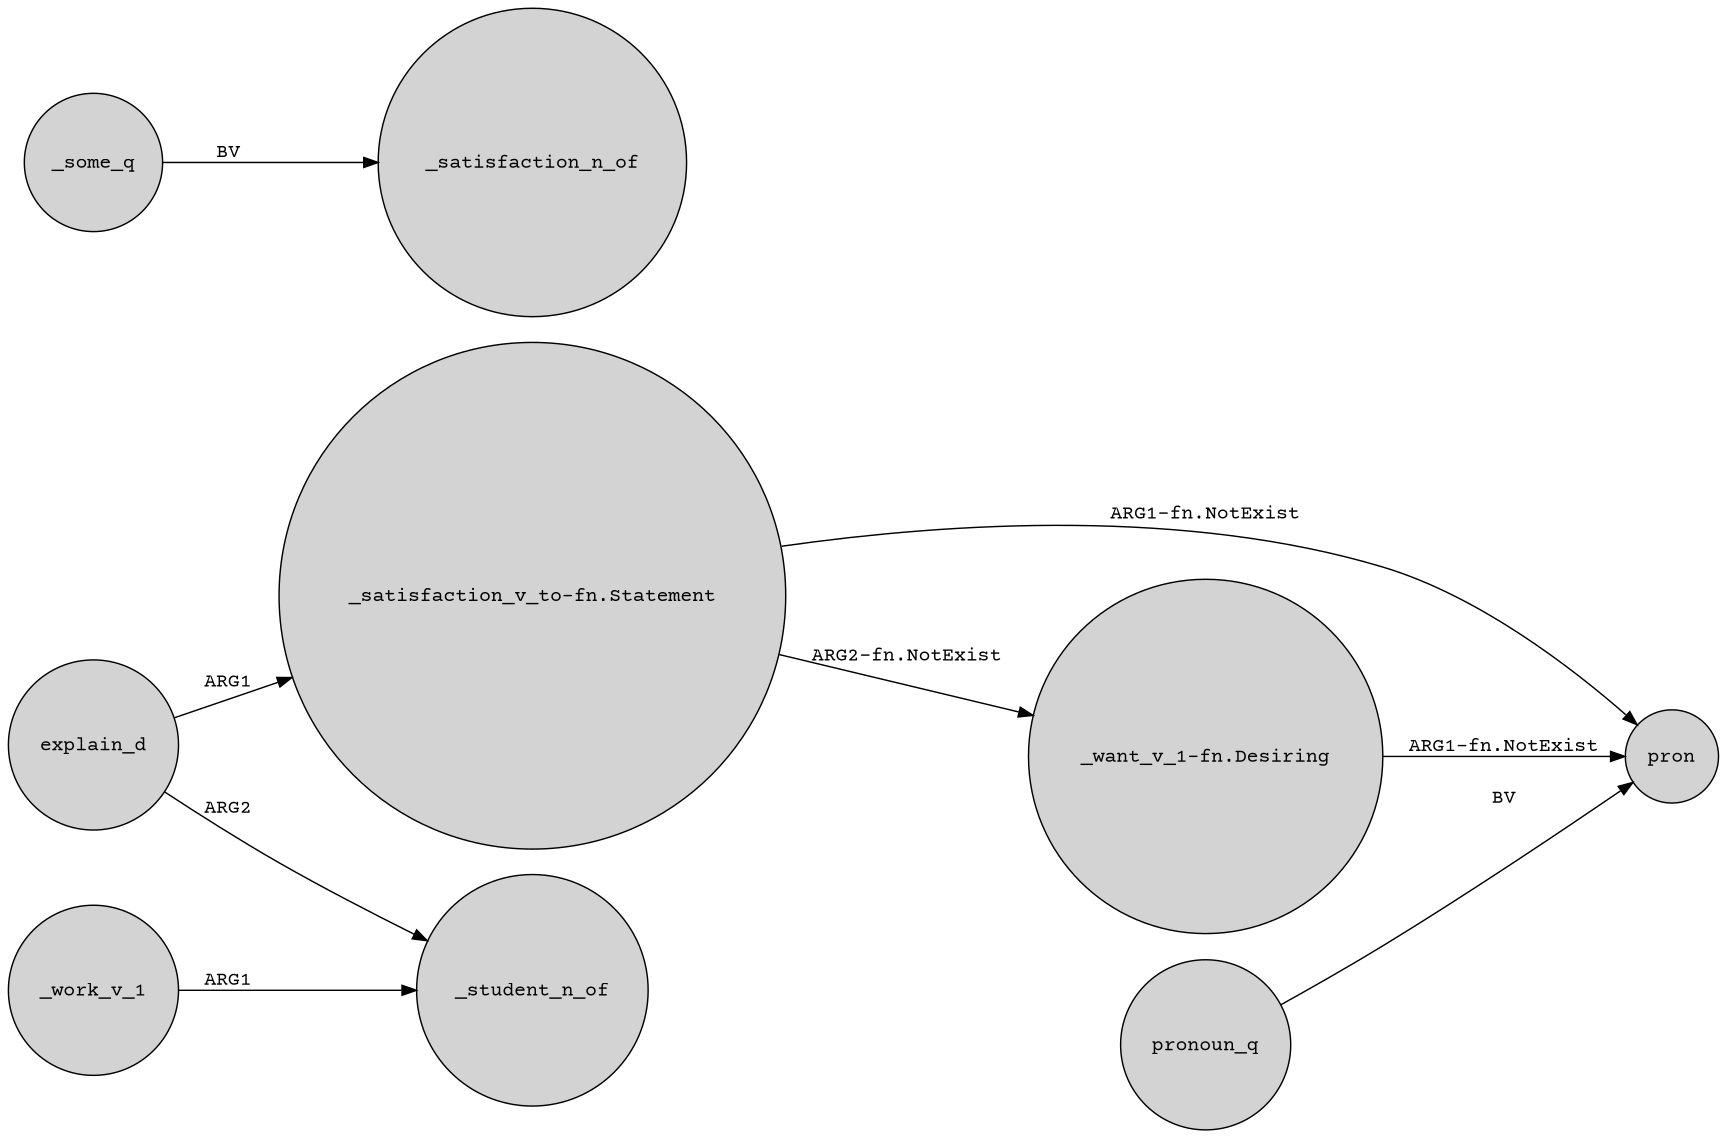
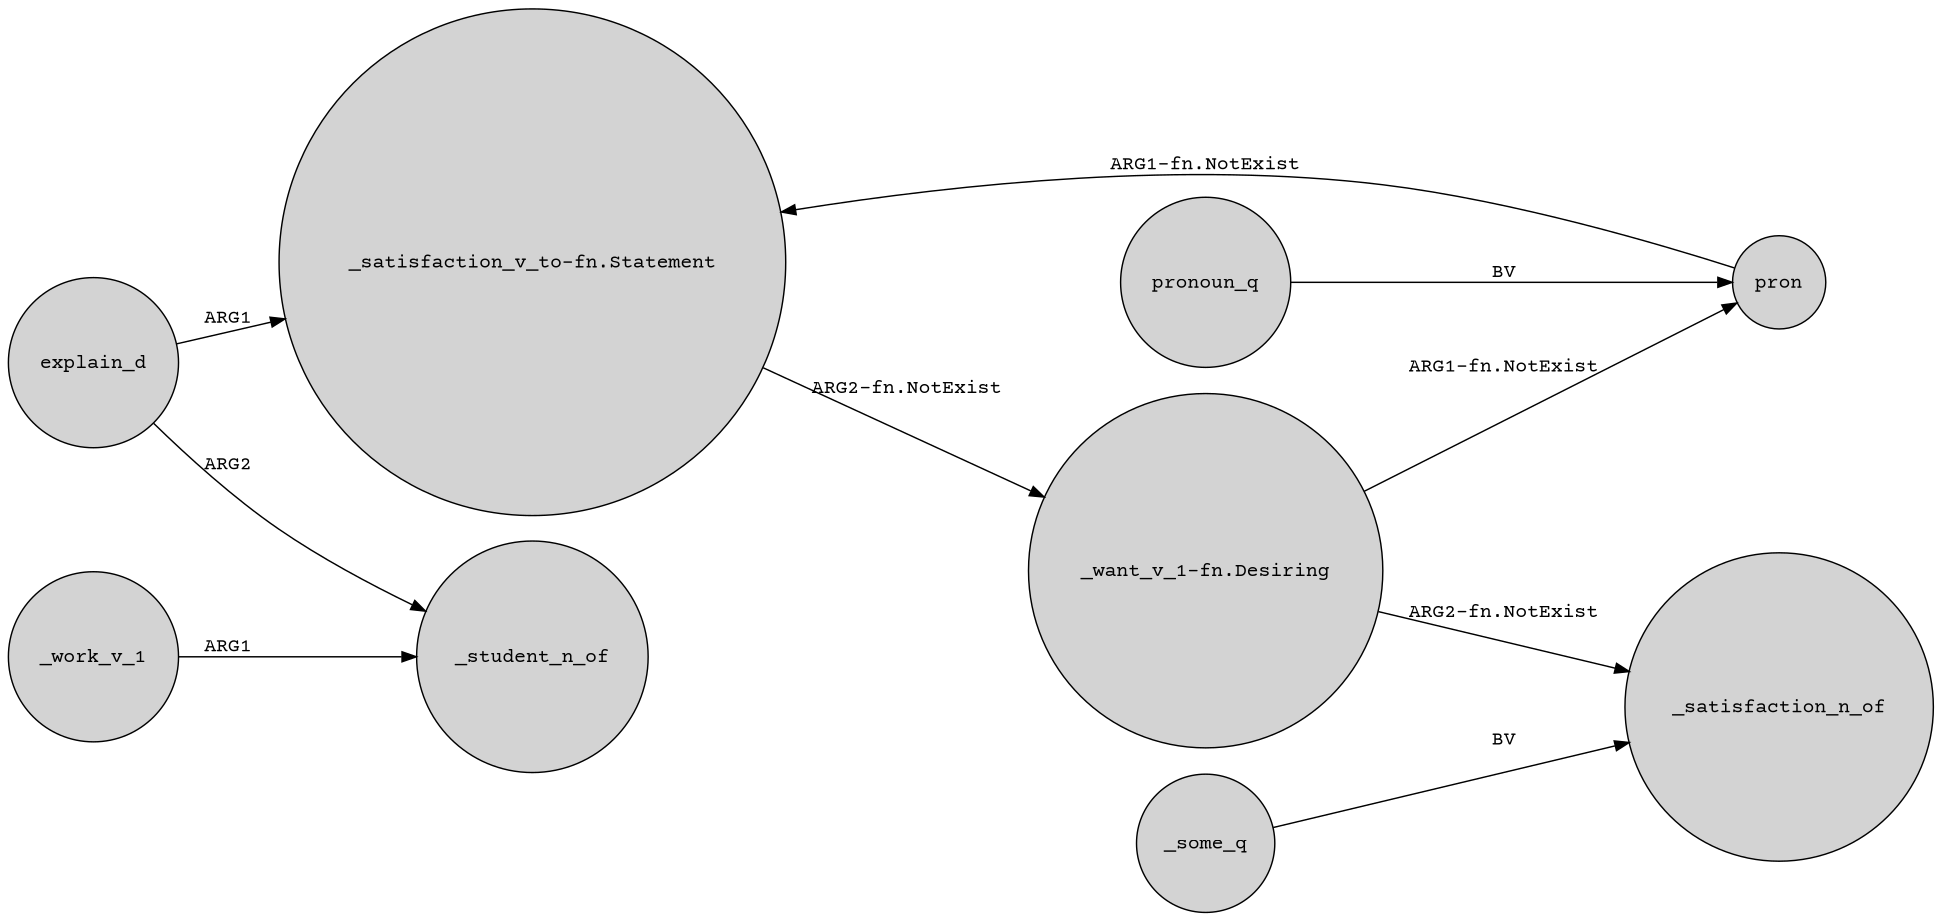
edge "_satisfaction_v_to-fn.Statement" -> "pron": reversed
edge "_want_v_1-fn.Desiring" -> "_satisfaction_n_of": added, label "ARG2-fn.NotExist"
